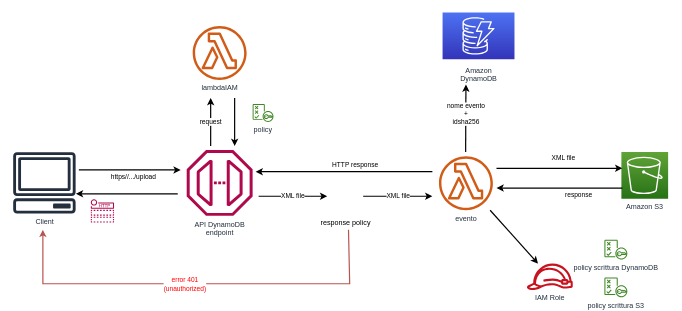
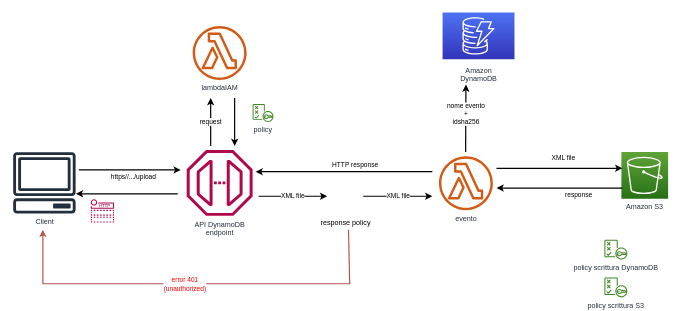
edge "evento" -> "IAM Role": removed
node "IAM Role": removed
